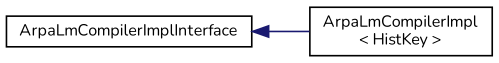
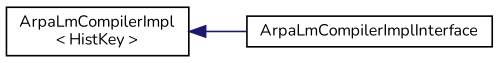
edge "ArpaLmCompilerImpl < HistKey >" -> "ArpaLmCompilerImplInterface": reversed
